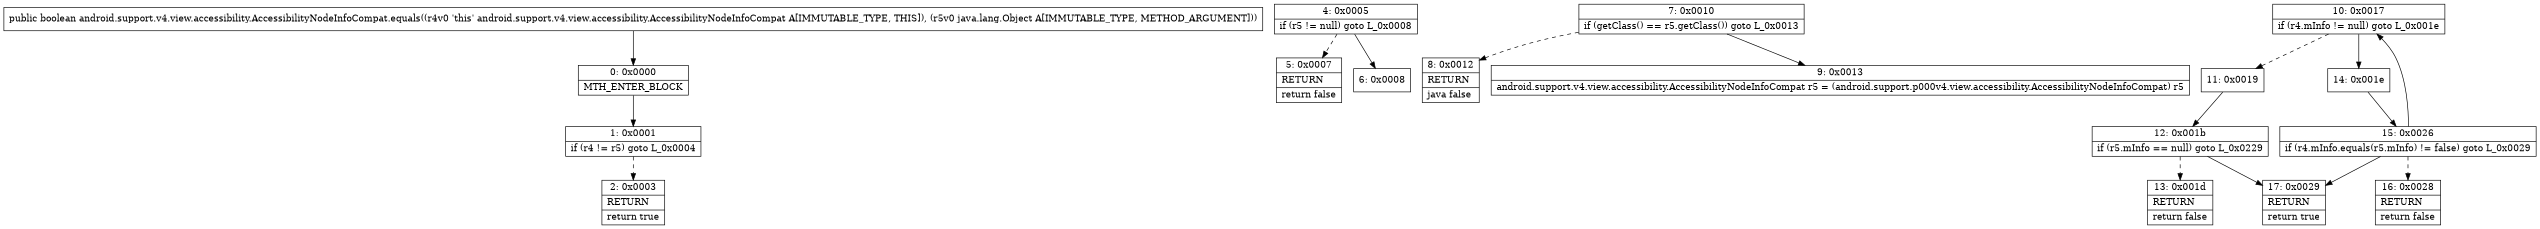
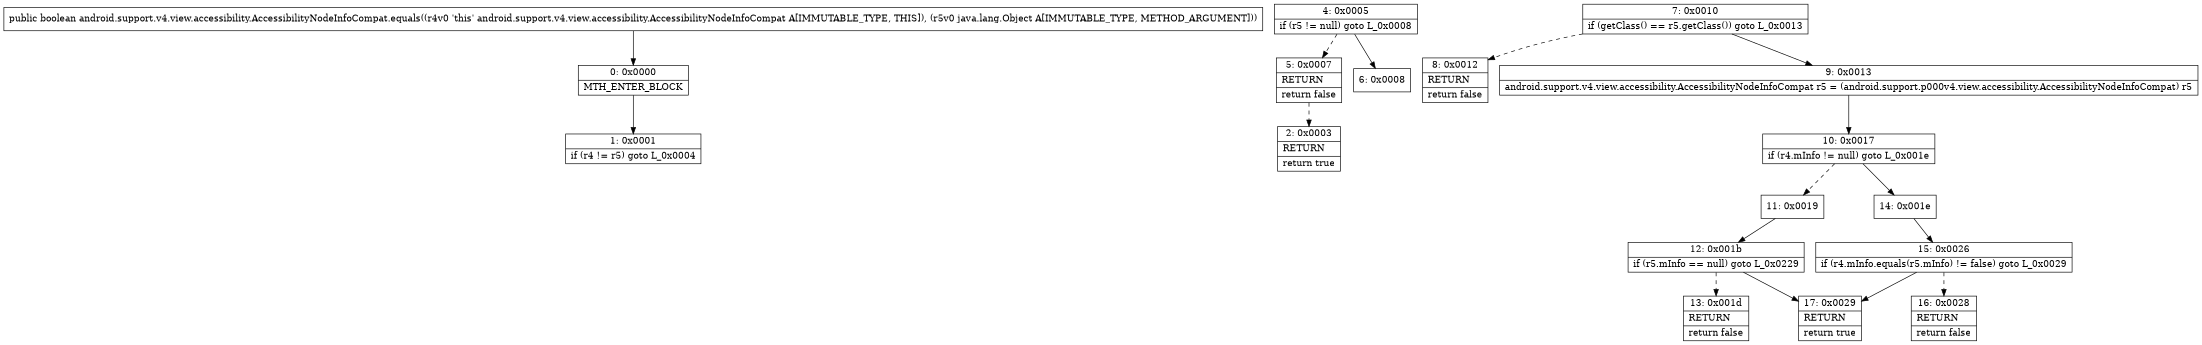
edge "15: 0x0026" -> "10: 0x0017": now "9: 0x0013" -> "10: 0x0017"
node "8: 0x0012": text "java false" -> "return false"
edge "1: 0x0001" -> "2: 0x0003": now "5: 0x0007" -> "2: 0x0003"
